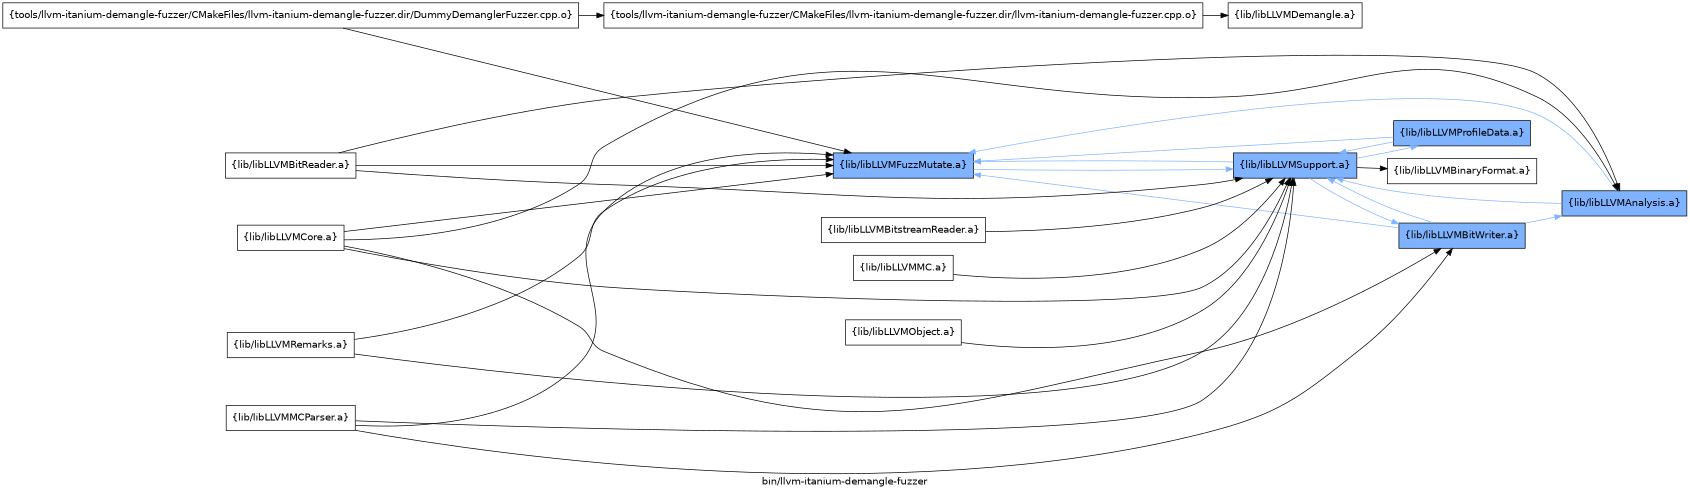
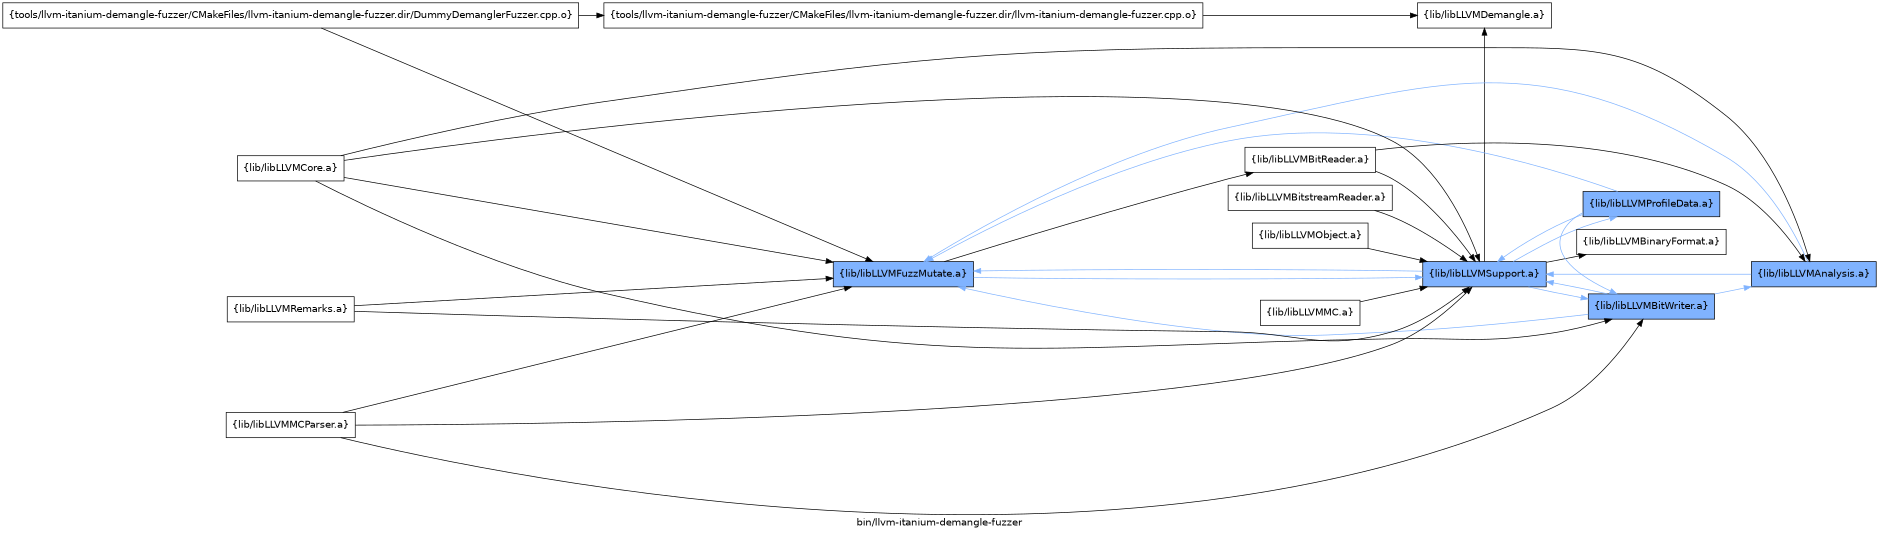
edge "{lib/libLLVMSupport.a}" -> "{lib/libLLVMDemangle.a}": added
edge "{lib/libLLVMBitReader.a}" -> "{lib/libLLVMFuzzMutate.a}": reversed
edge "{lib/libLLVMProfileData.a}" -> "{lib/libLLVMBitWriter.a}": added
